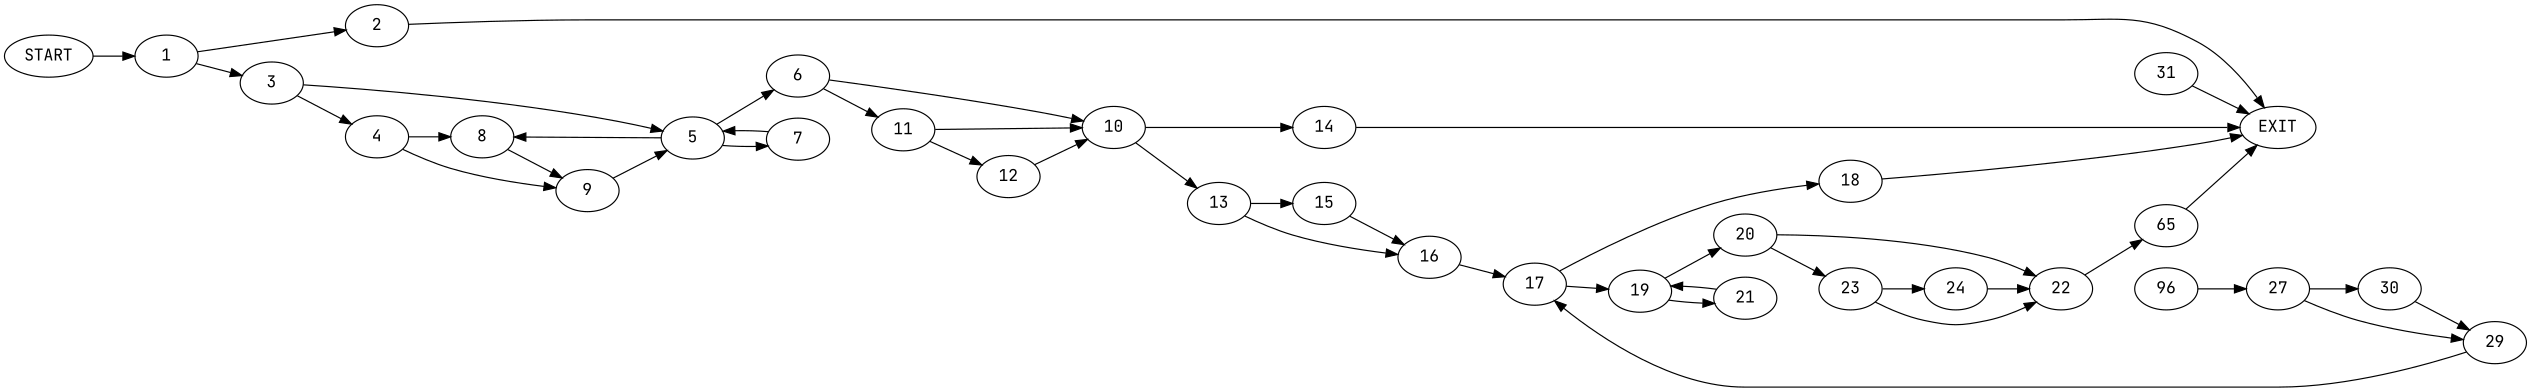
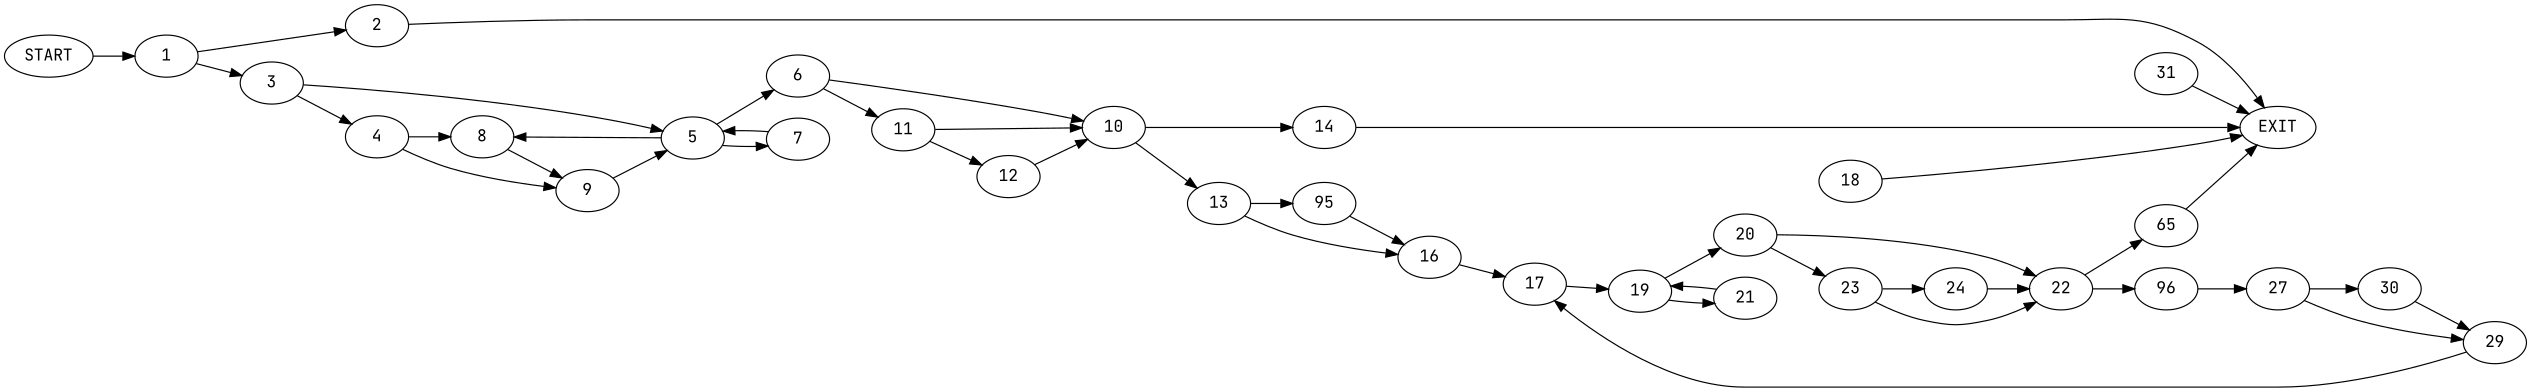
node "15": label "15" -> "95"
edge "17" -> "18": removed
edge "22" -> "96": added
